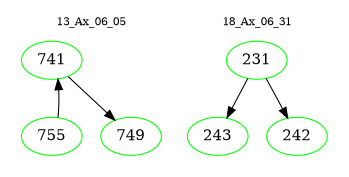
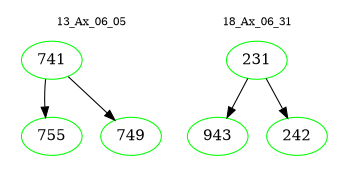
edge "755" -> "741": reversed
node "243": label "243" -> "943"
